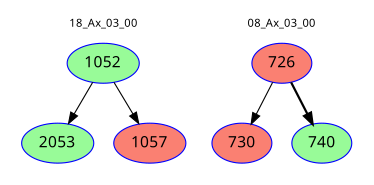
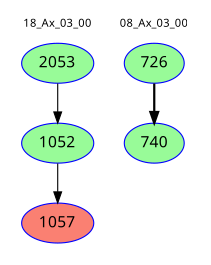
node "726": fillcolor salmon -> palegreen
edge "1052" -> "2053": reversed
node "730": removed
